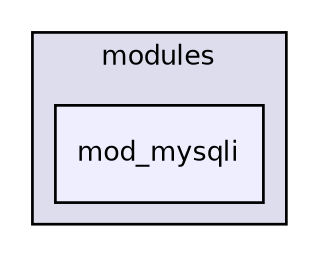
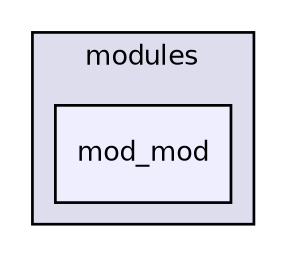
node "mod_mysqli": label "mod_mysqli" -> "mod_mod"
